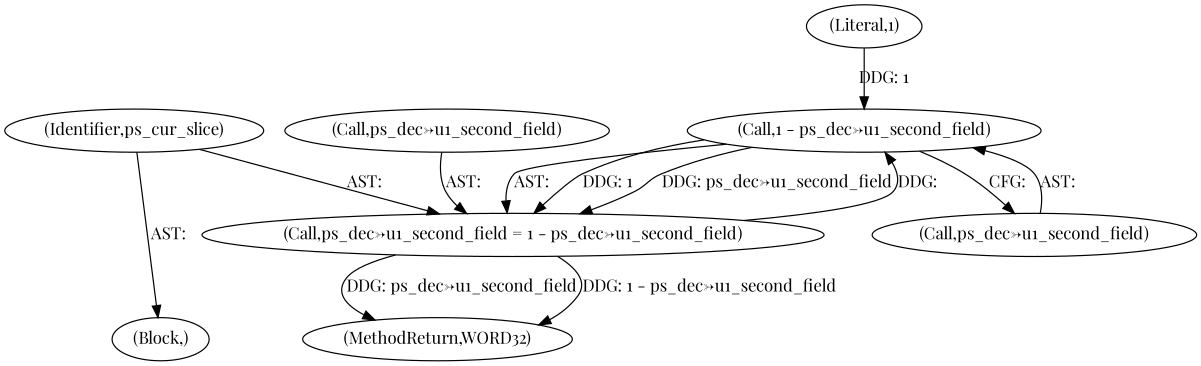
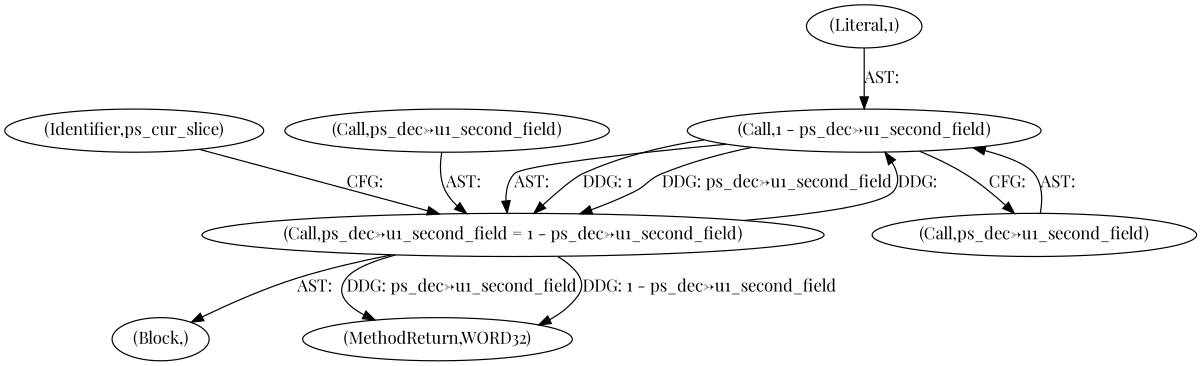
edge "(Literal,1)" -> "(Call,1 - ps_dec->u1_second_field)": label "DDG: 1" -> "AST: "
edge "(Identifier,ps_cur_slice)" -> "(Call,ps_dec->u1_second_field = 1 - ps_dec->u1_second_field)": label "AST: " -> "CFG: "
edge "(Identifier,ps_cur_slice)" -> "(Block,)": now "(Call,ps_dec->u1_second_field = 1 - ps_dec->u1_second_field)" -> "(Block,)"
